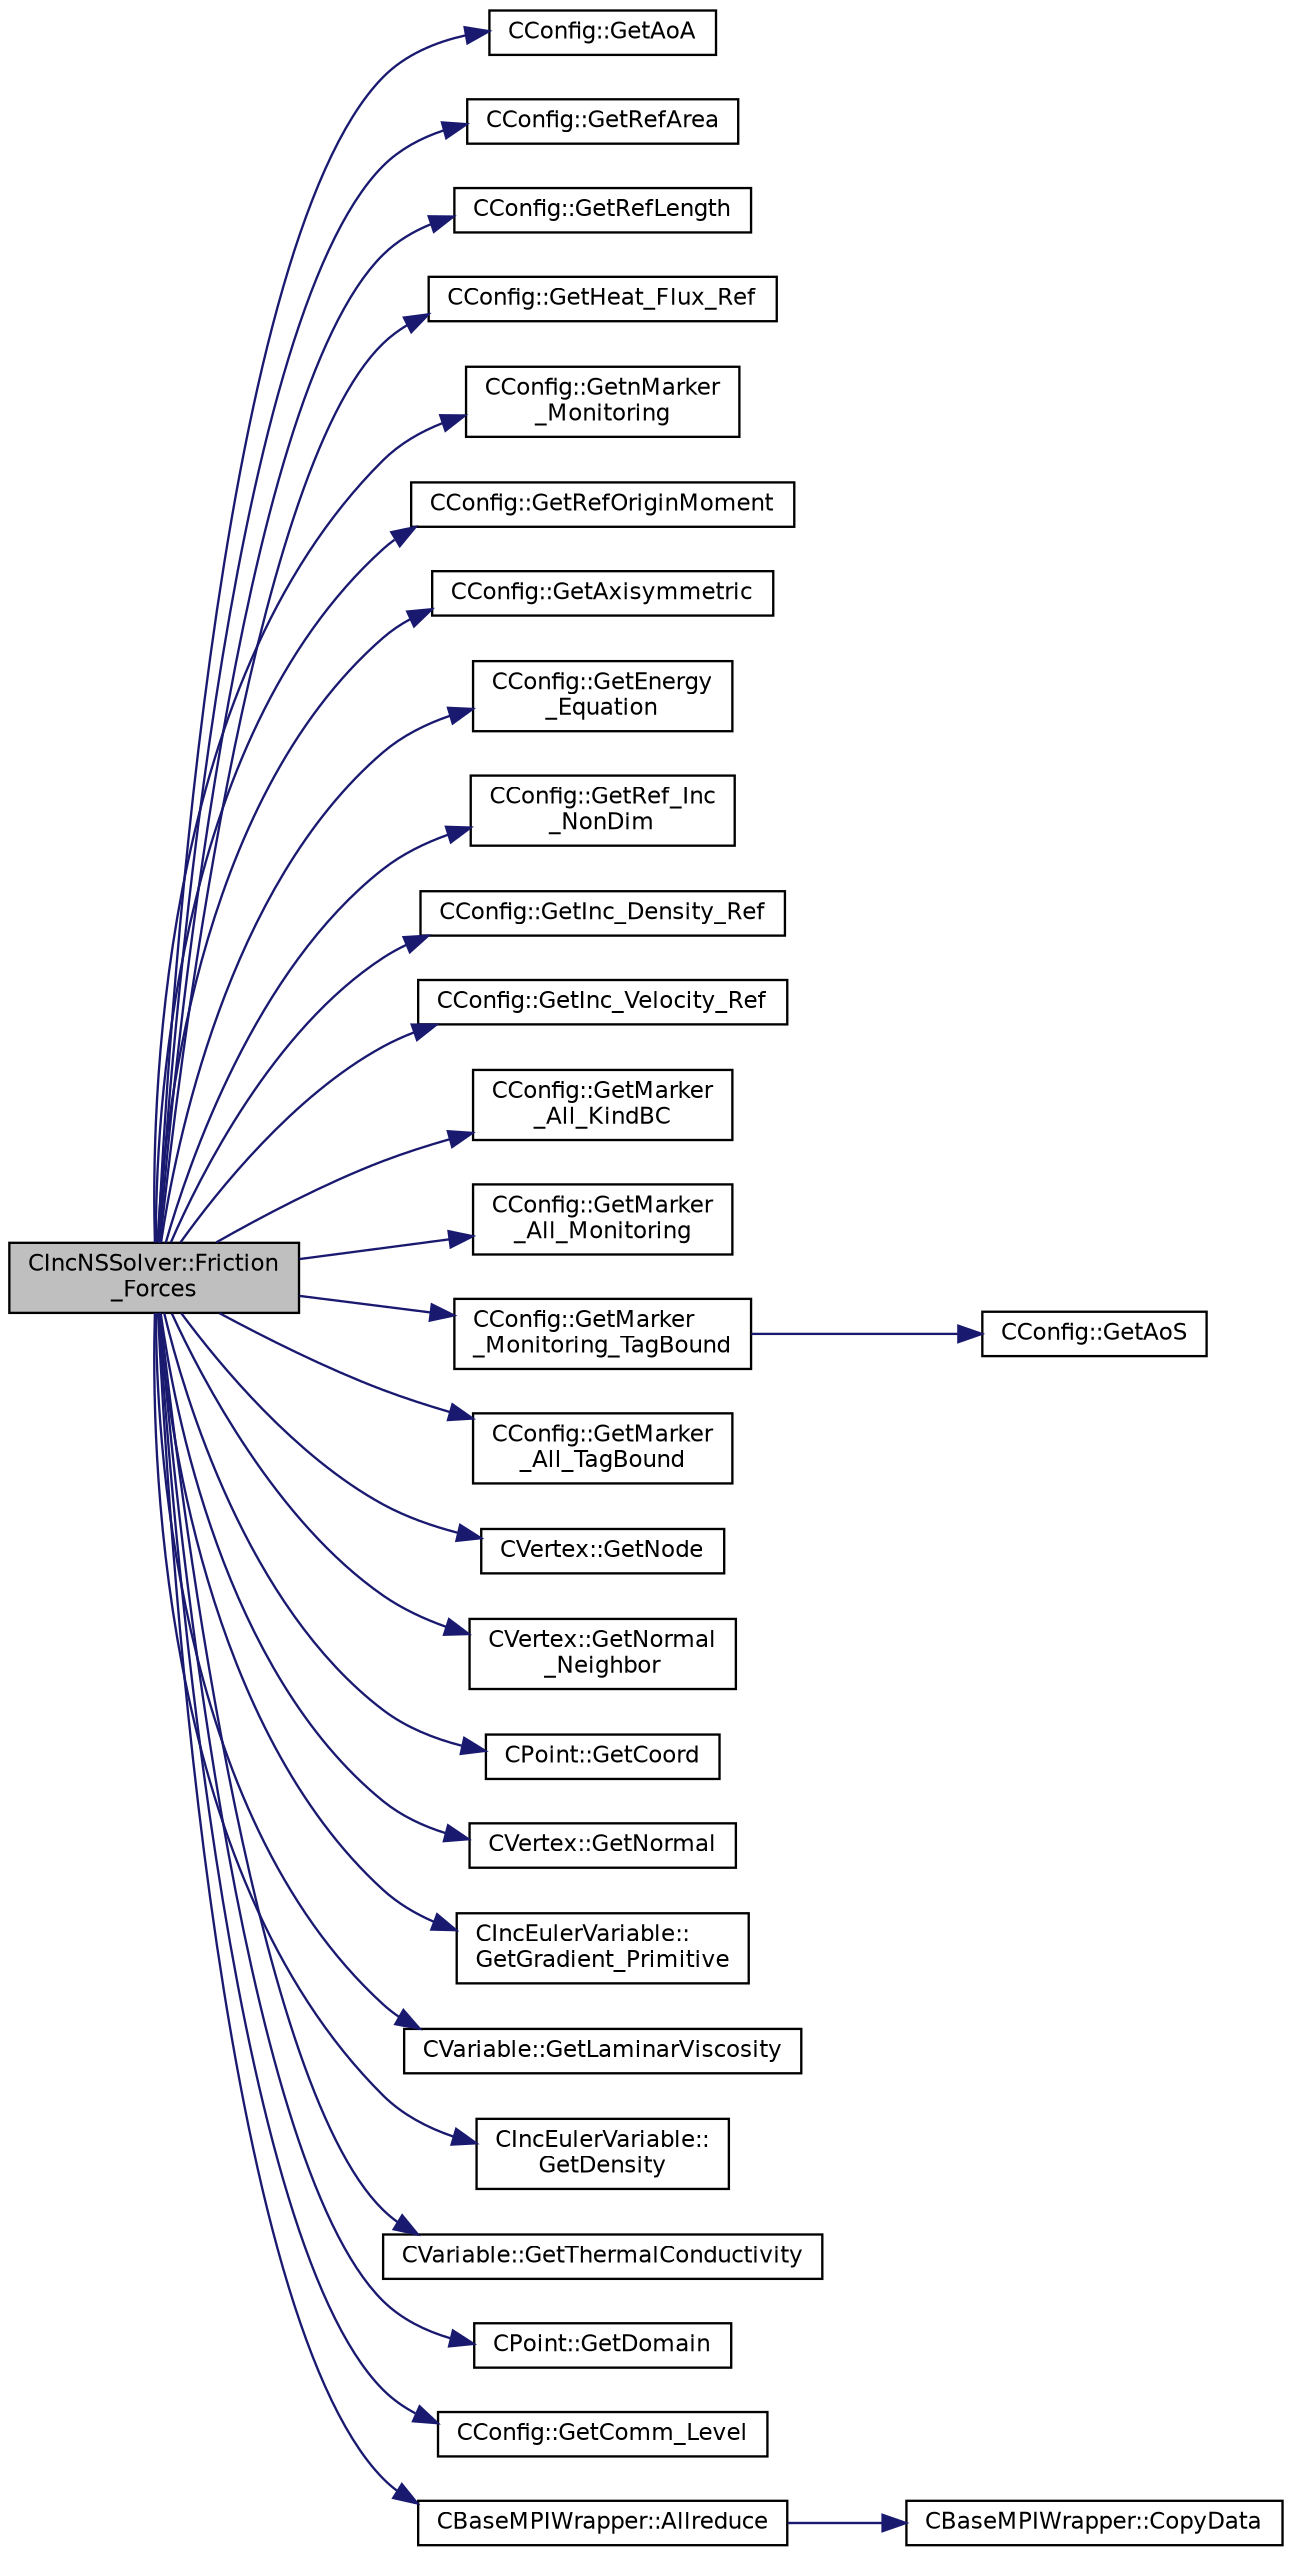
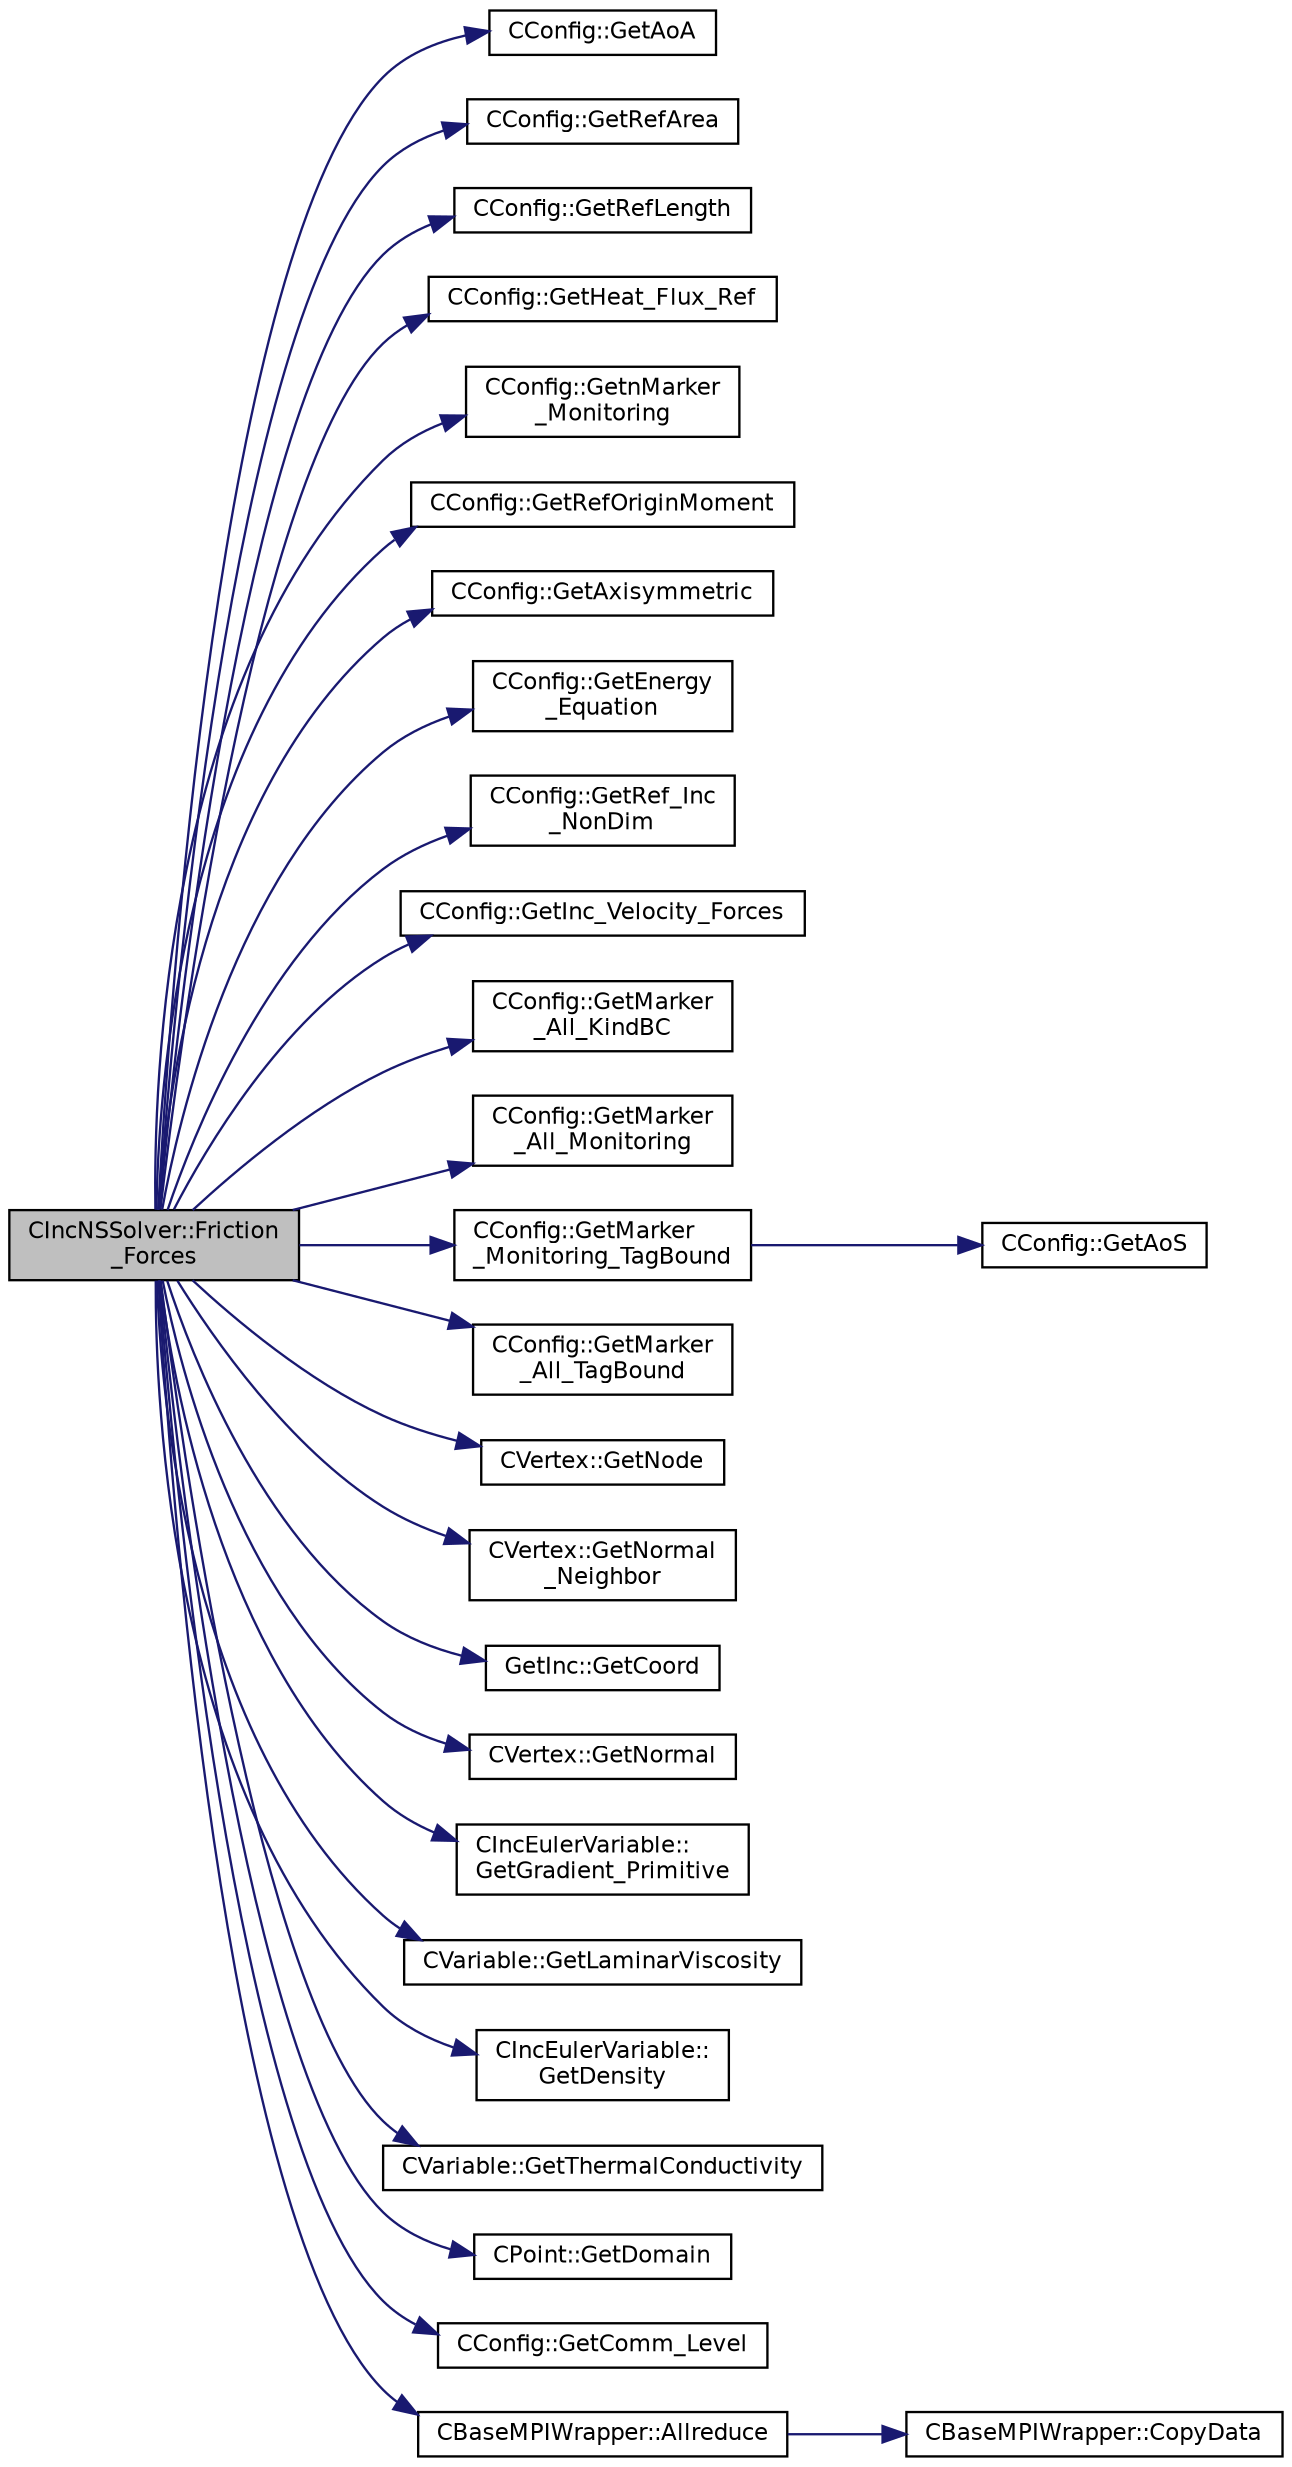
node "CConfig::GetInc_Density_Ref": removed
node "CConfig::GetInc_Velocity_Ref": label "CConfig::GetInc_Velocity_Ref" -> "CConfig::GetInc_Velocity_Forces"
node "CPoint::GetCoord": label "CPoint::GetCoord" -> "GetInc::GetCoord"
